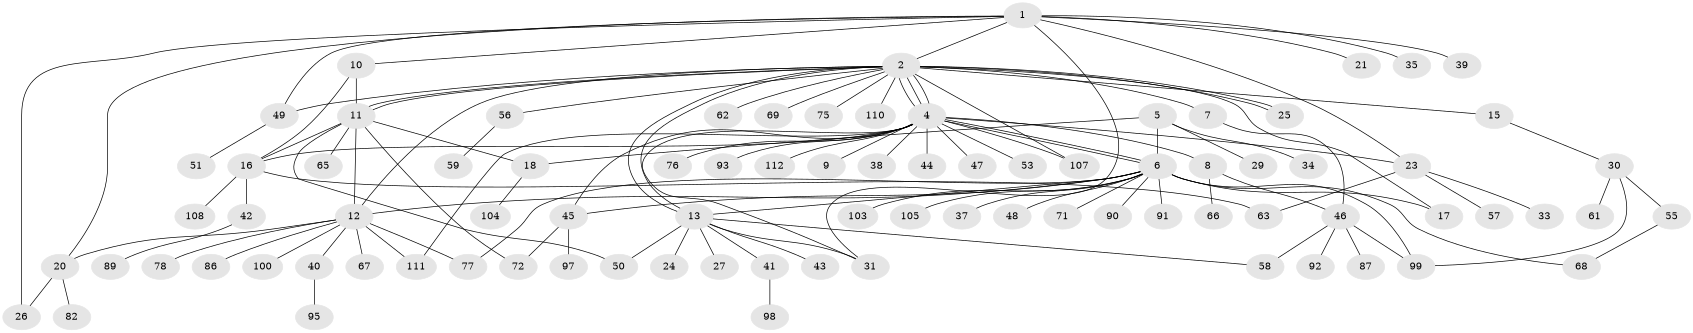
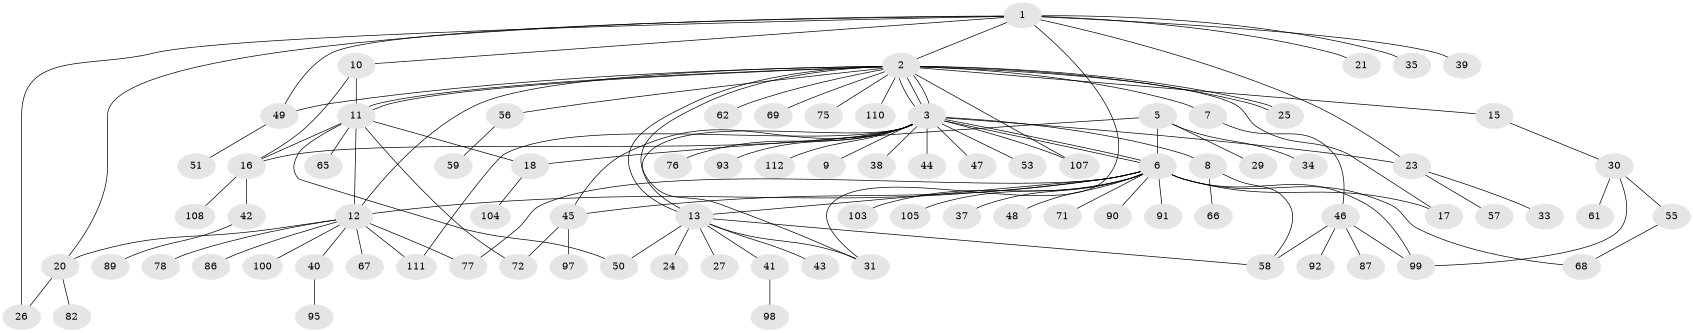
node "4": label "4" -> "3"
edge "8" -- "46": now "8" -- "58"
node "63": removed
